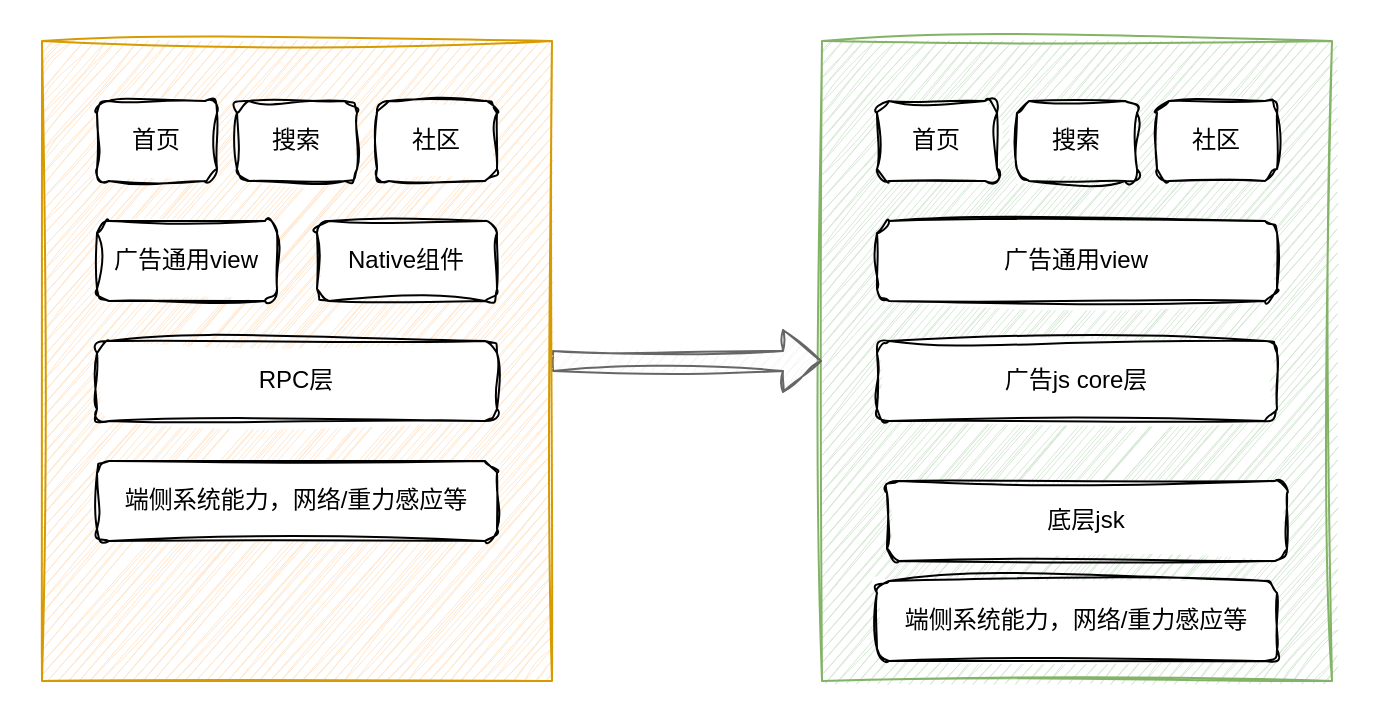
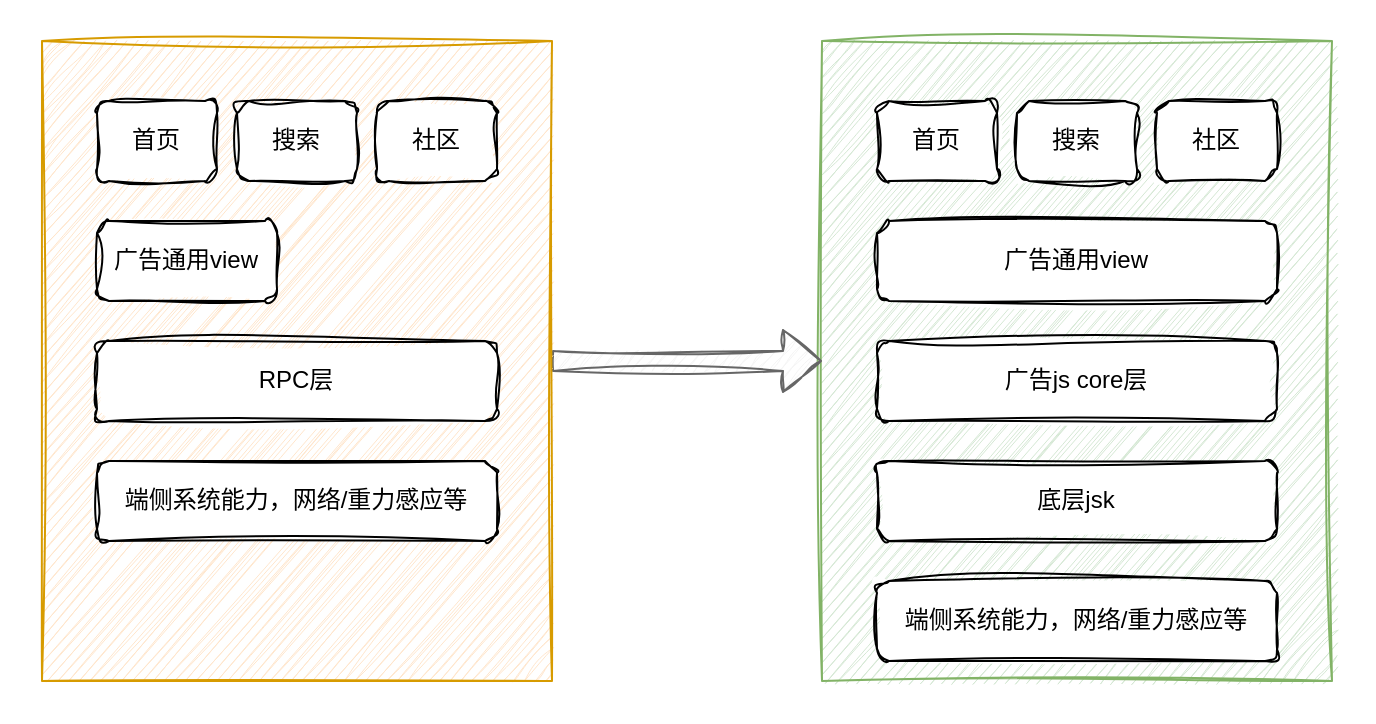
node "Native组件": removed
node "底层jsk": moved (1087, 521) -> (1077, 501)
